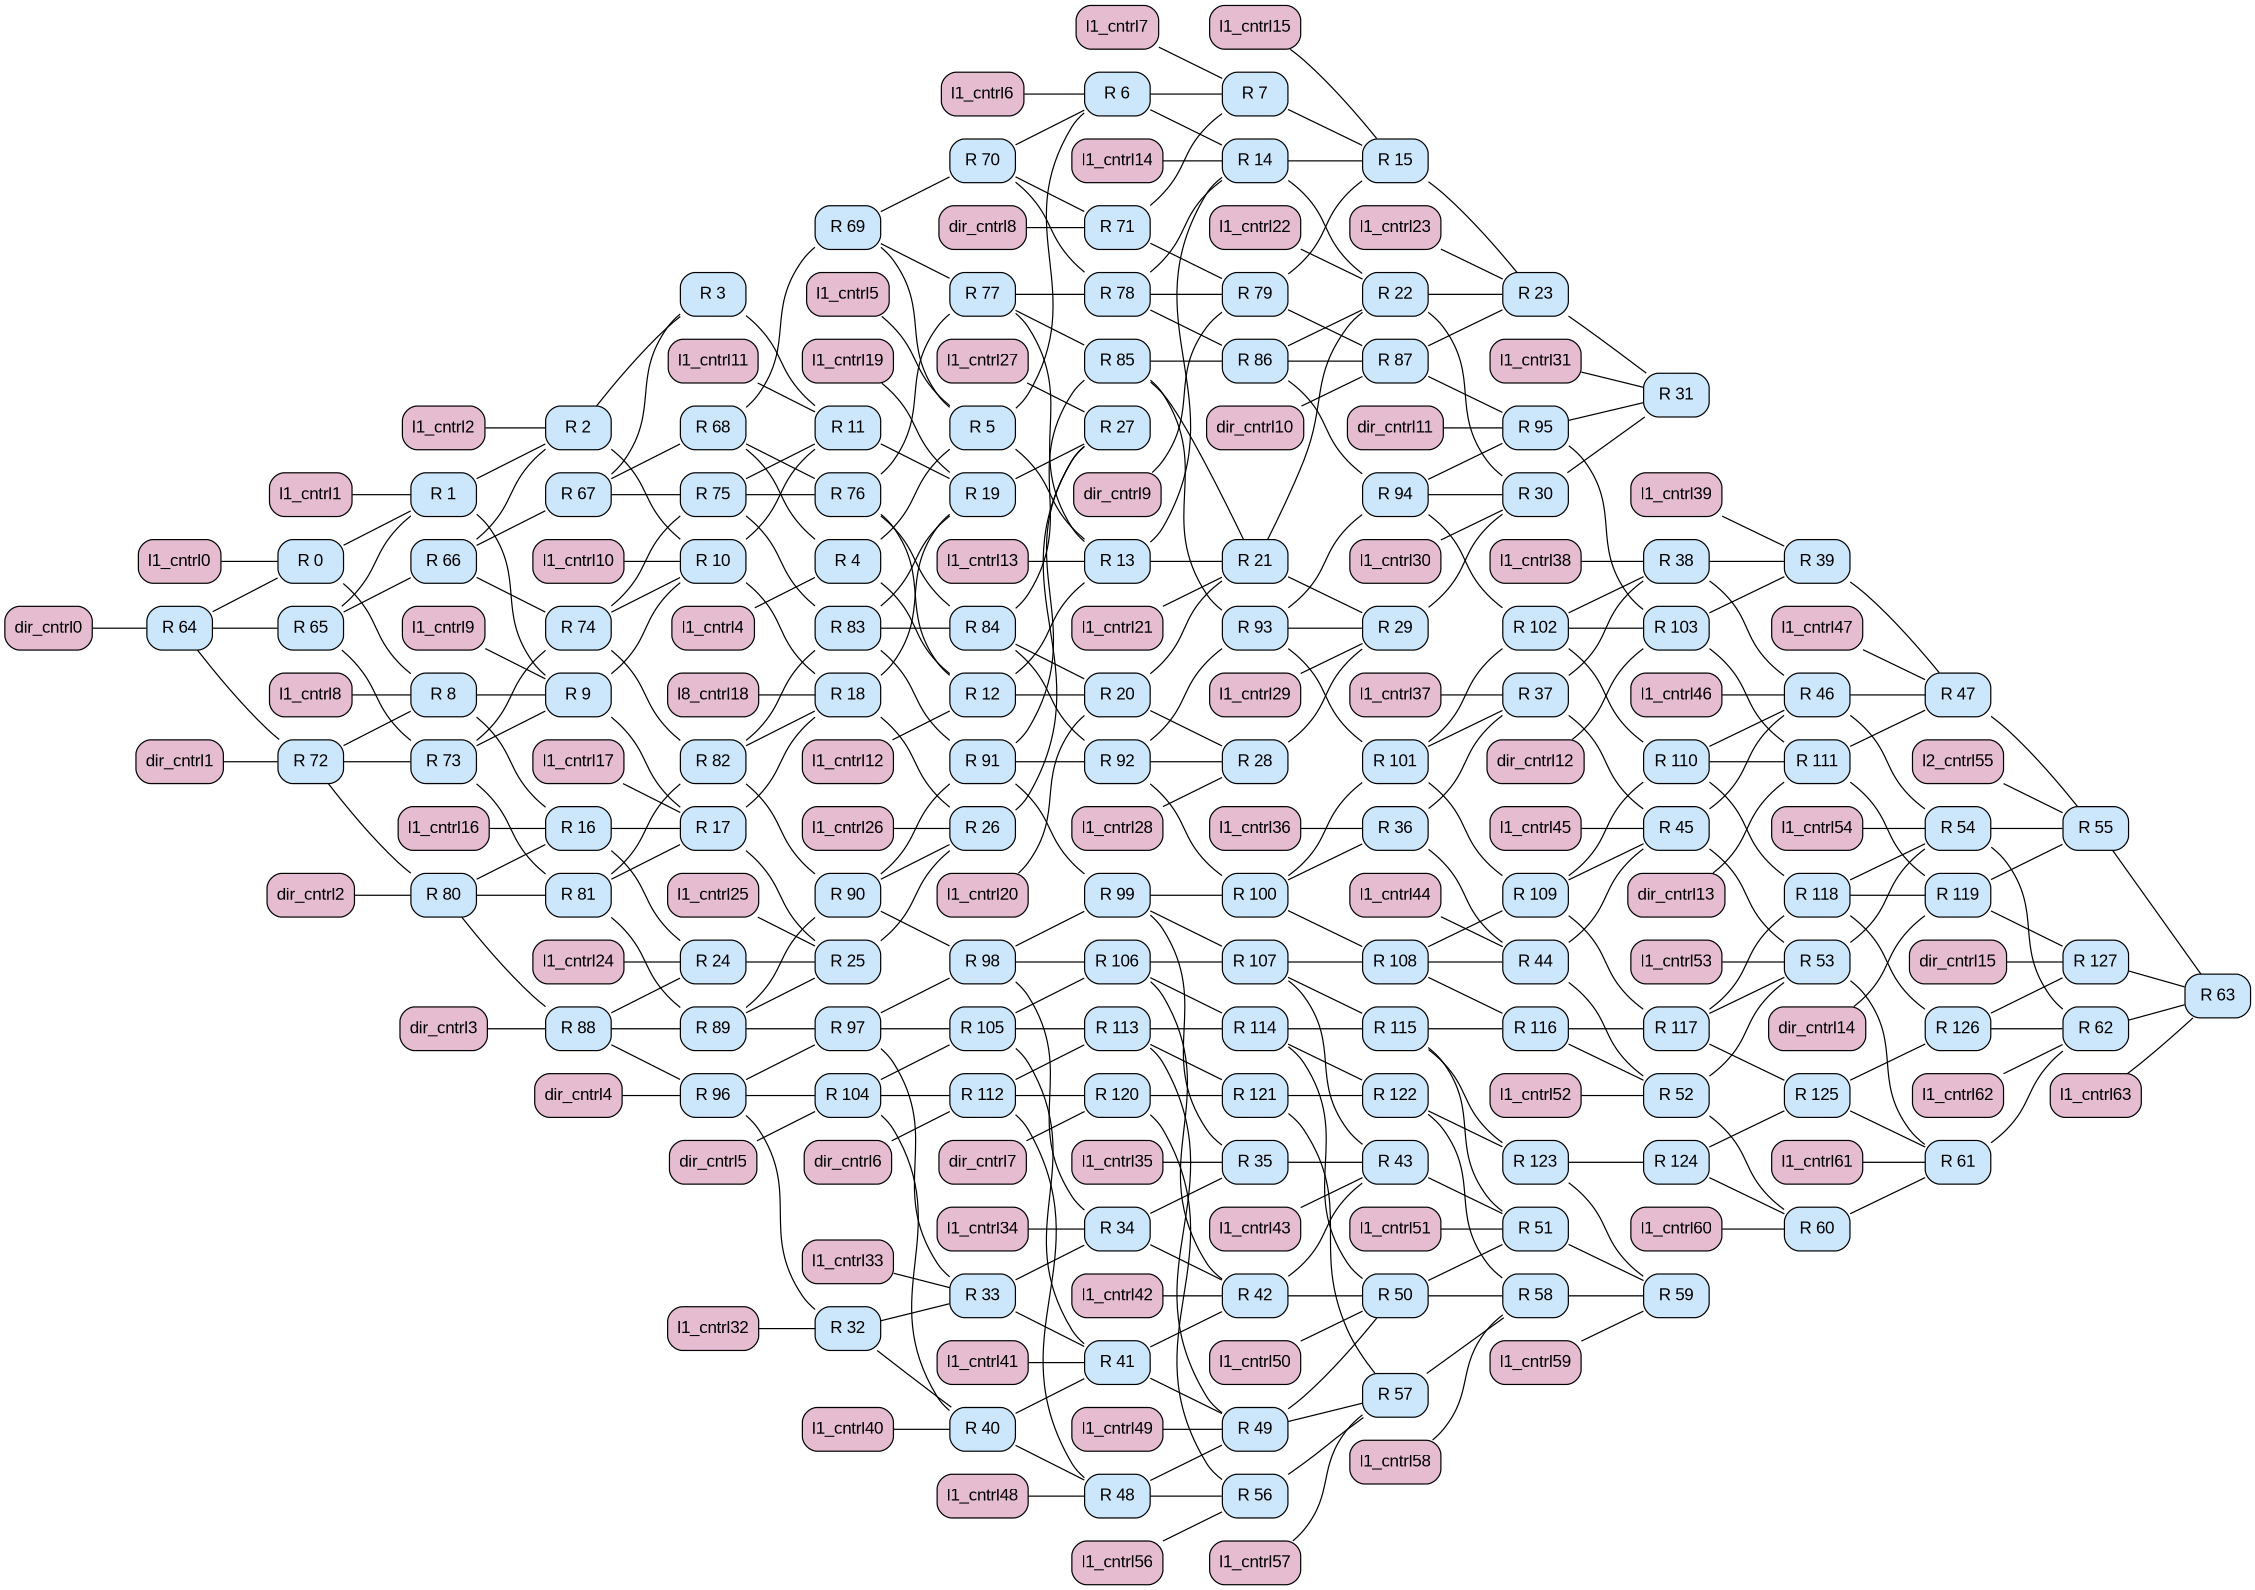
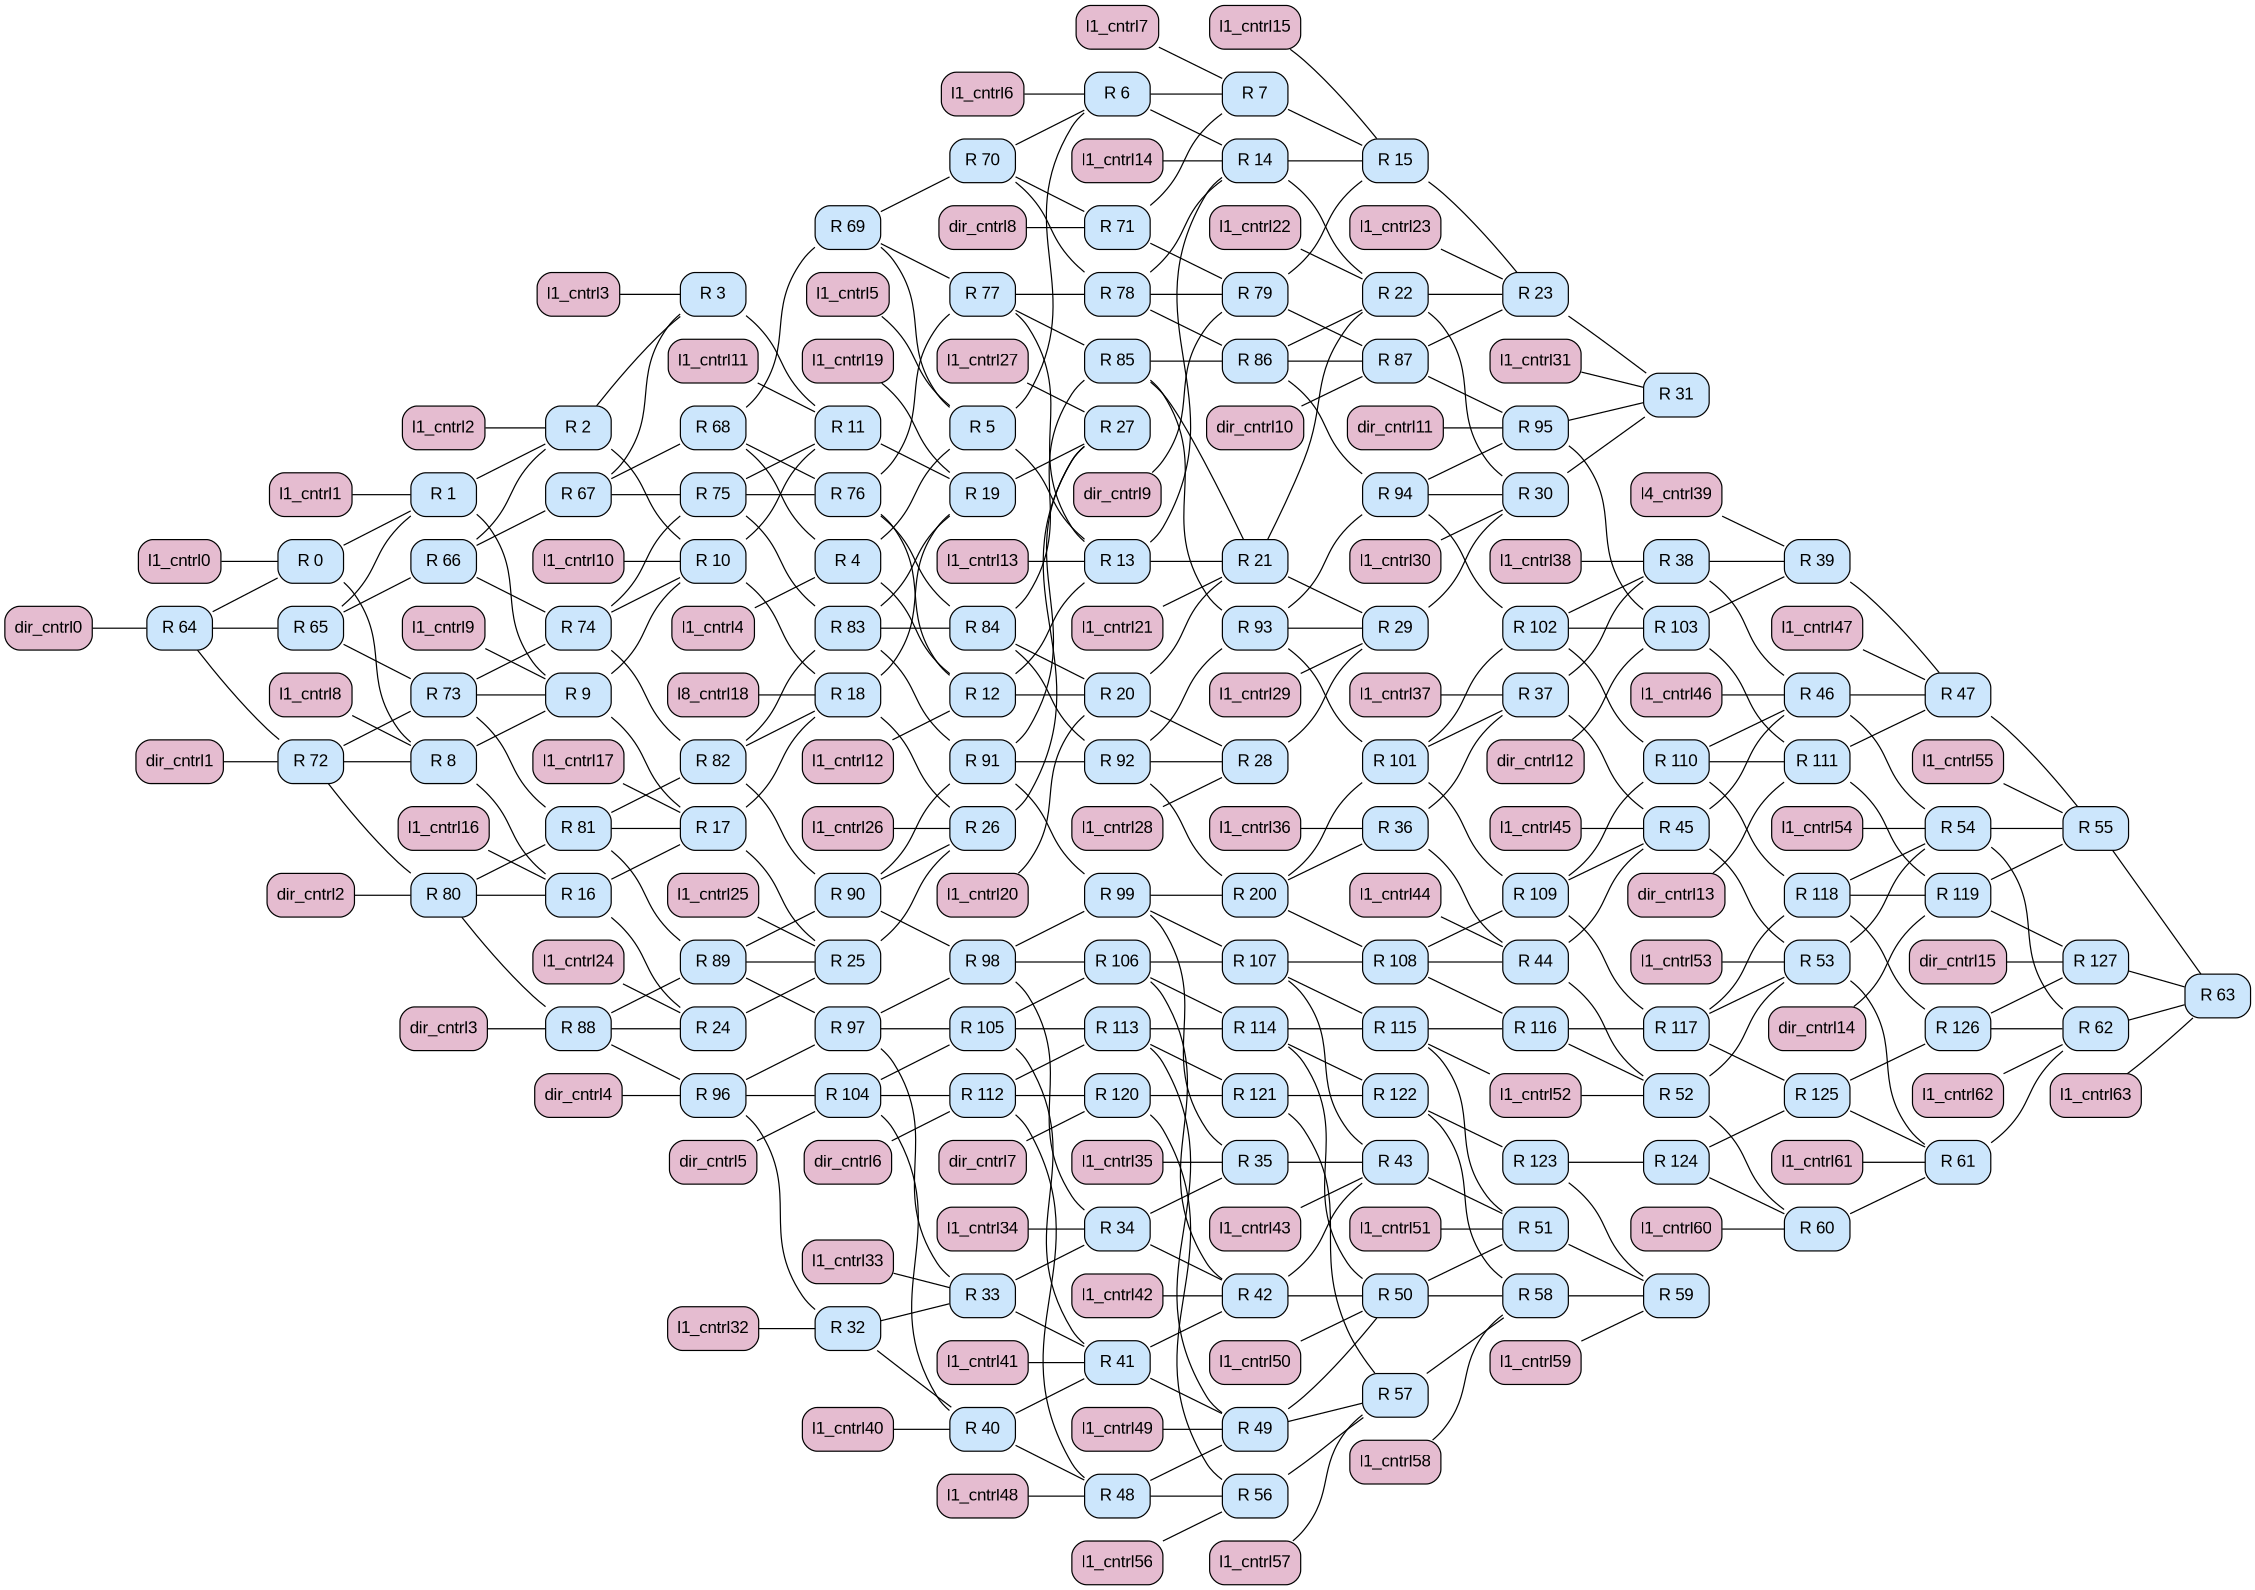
node "l1_cntrl3": added
node "l1_cntrl39": label "l1_cntrl39" -> "l4_cntrl39"
node "l2_cntrl55": label "l2_cntrl55" -> "l1_cntrl55"
node "R 100": label "R 100" -> "R 200"
edge "R 115" -- "R 123": now "R 115" -- "l1_cntrl52"
